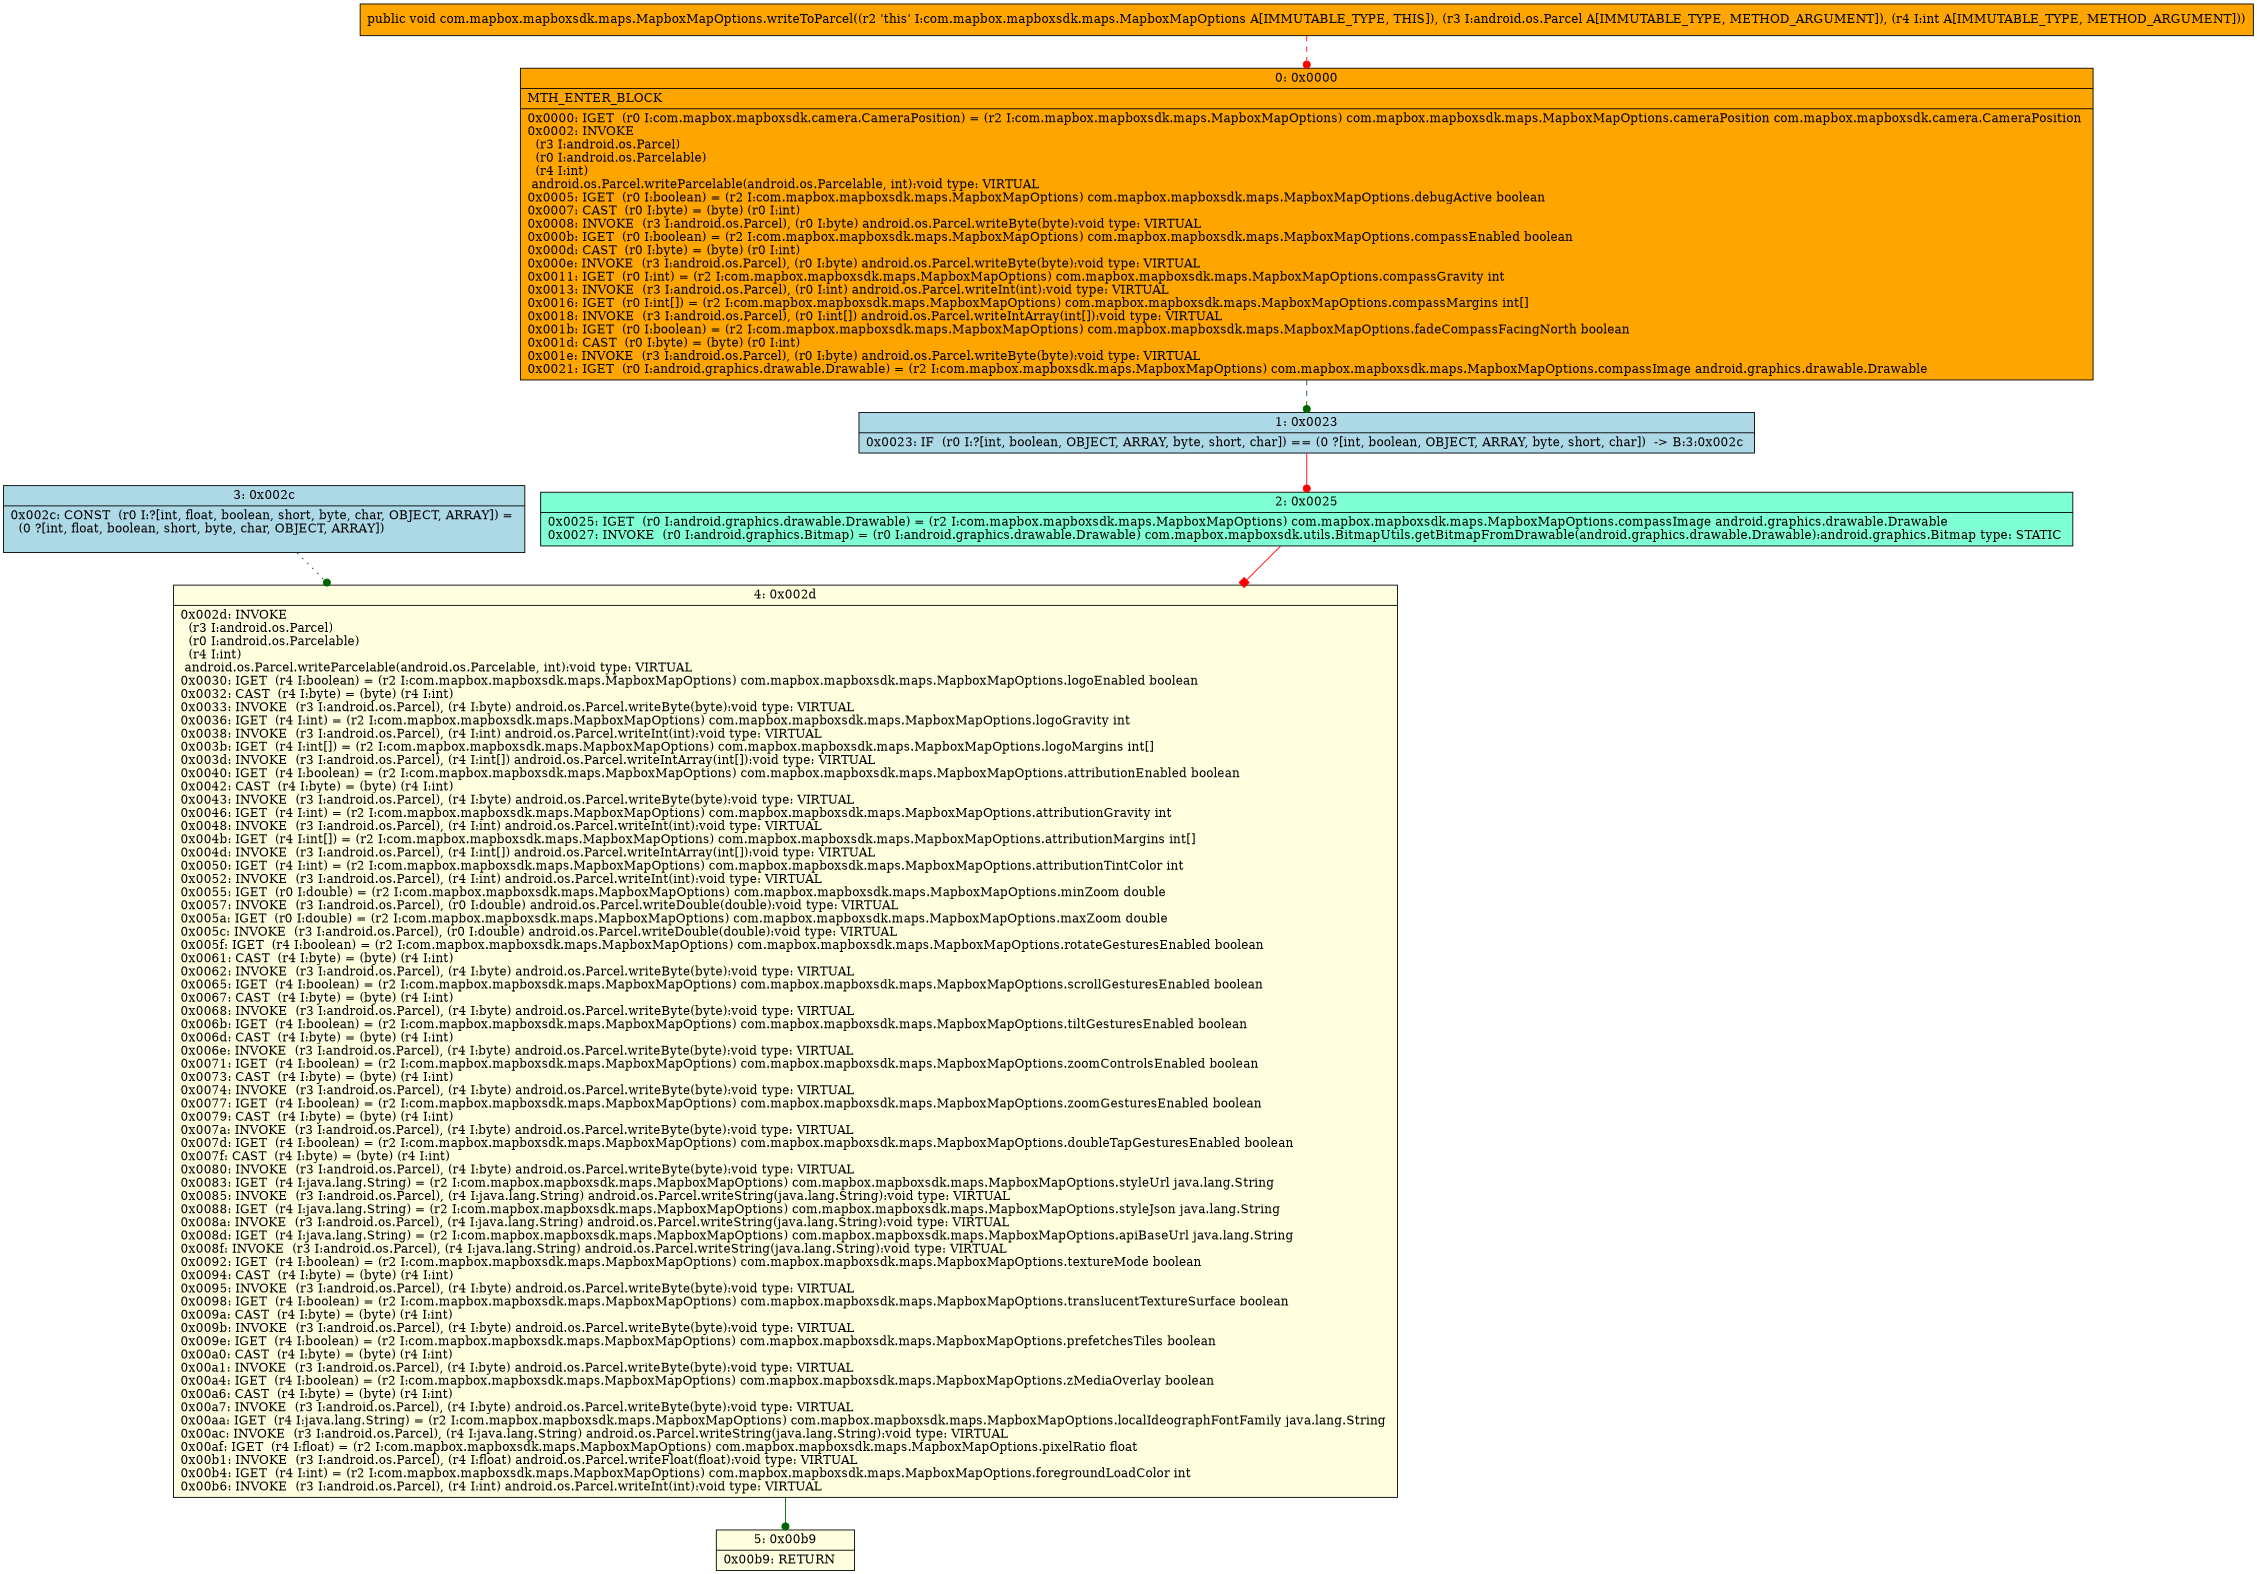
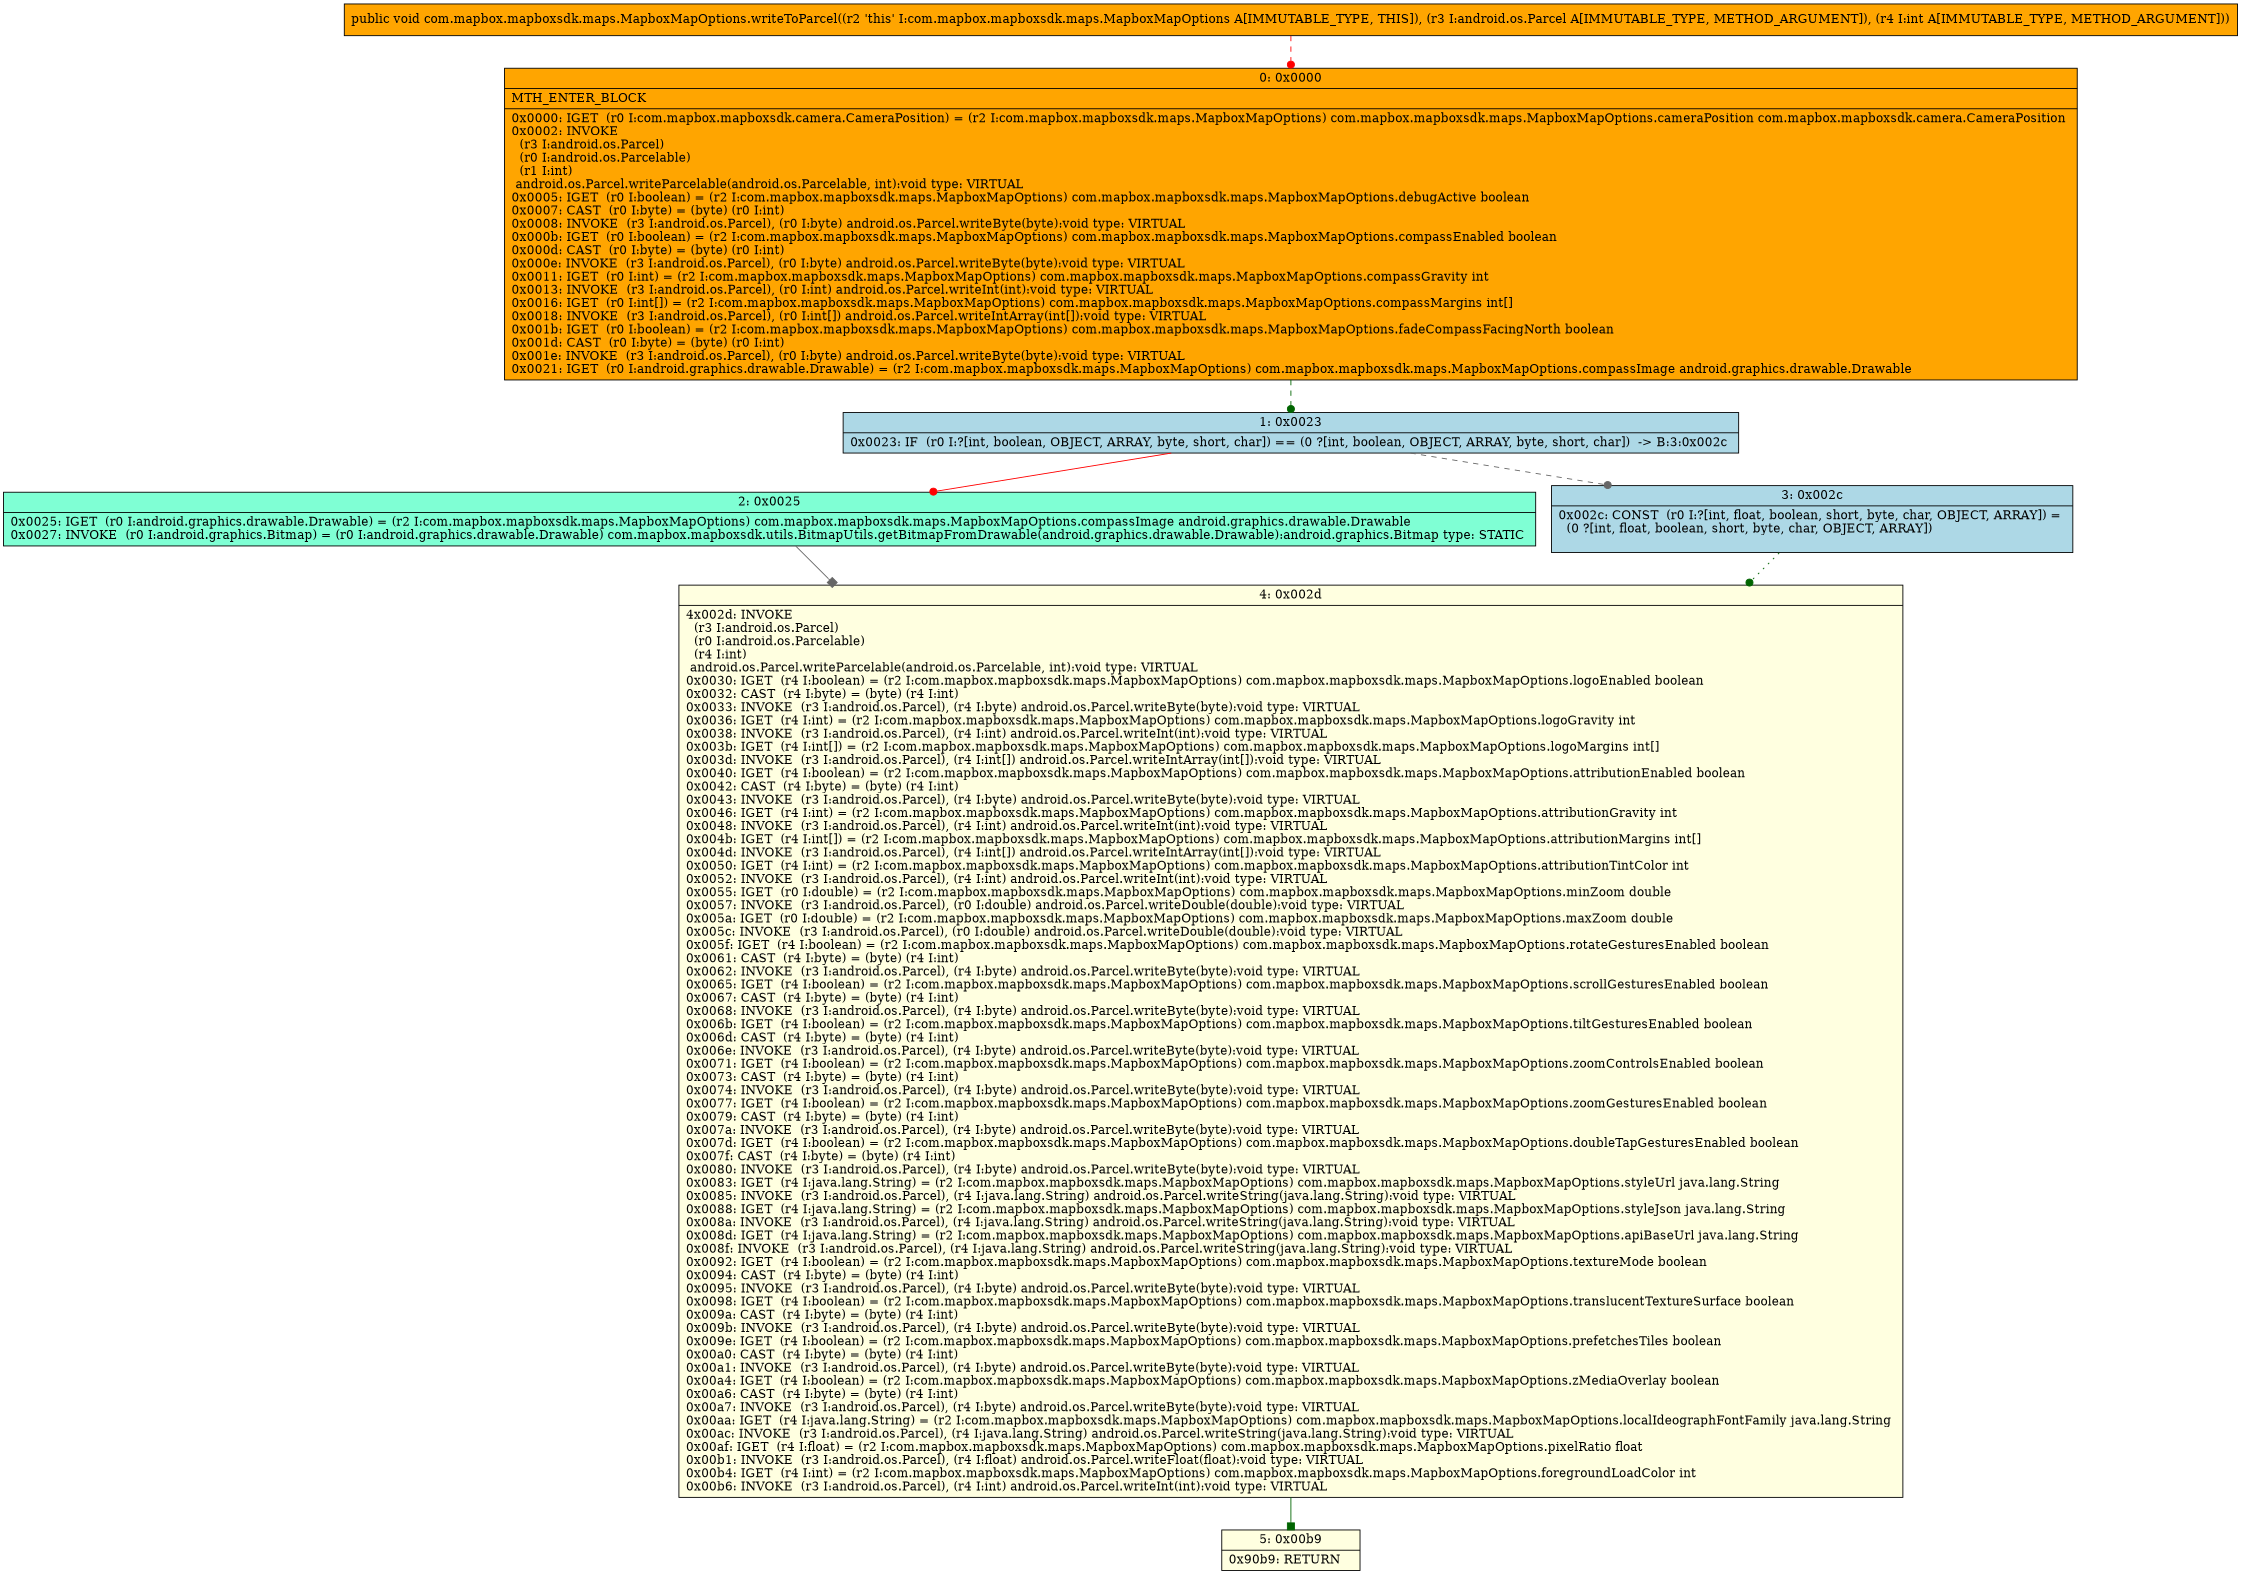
node "0: 0x0000": text "(r4 I:int)" -> "(r1 I:int)"
edge "1: 0x0023" -> "3: 0x002c": added
edge "2: 0x0025" -> "4: 0x002d": color red -> gray40
node "4: 0x002d": text "0x002d: INVOKE" -> "4x002d: INVOKE"
edge "4: 0x002d" -> "5: 0x00b9": arrowhead dot -> box
node "5: 0x00b9": text "0x00b9: RETURN" -> "0x90b9: RETURN"
